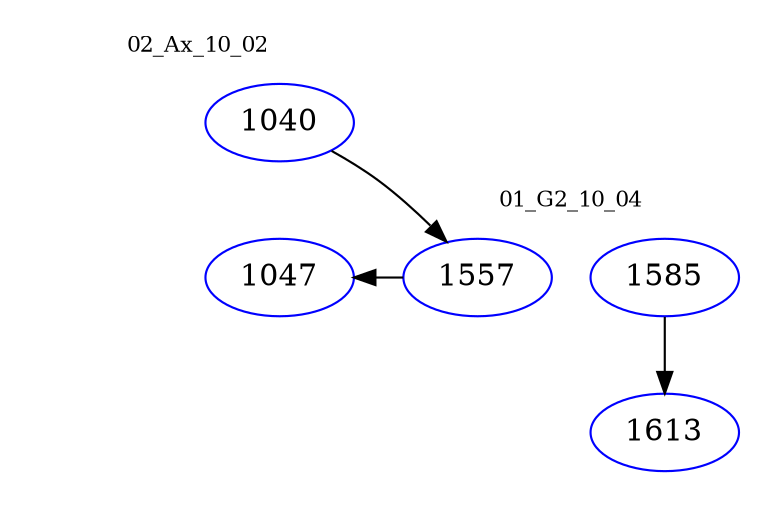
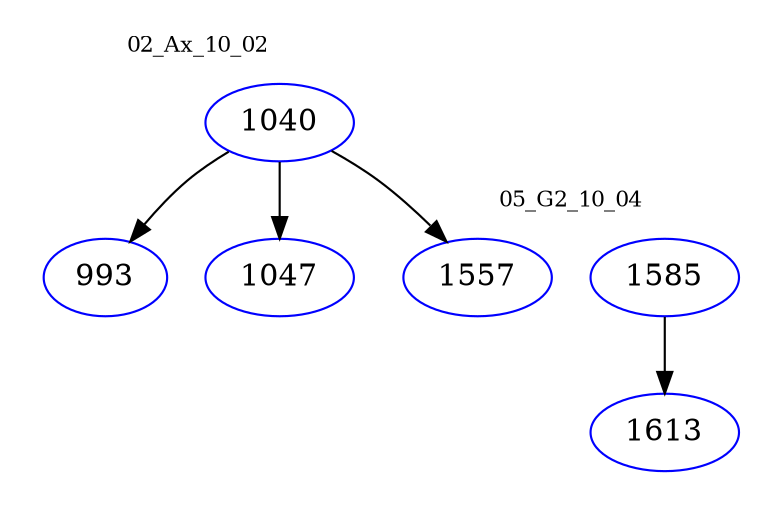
cluster "01_G2_10_04": label "01_G2_10_04" -> "05_G2_10_04"
node "993": added
edge "1557" -> "1047": now "1040" -> "1047"
